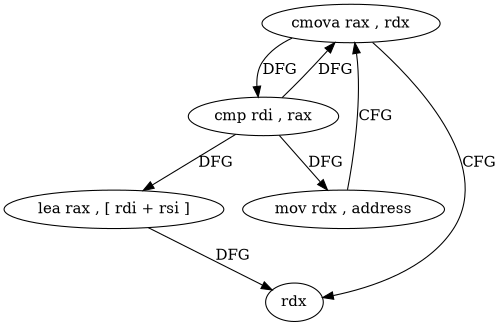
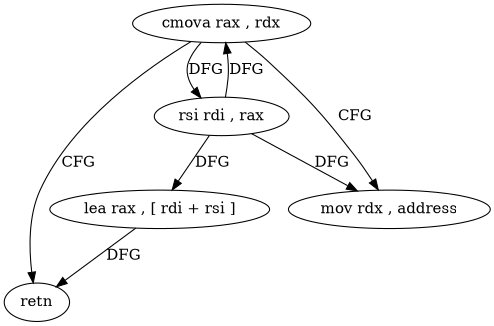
node "cmp rdi , rax": label "cmp rdi , rax" -> "rsi rdi , rax"
edge "mov rdx , address" -> "cmova rax , rdx": reversed
node "rdx": label "rdx" -> "retn"
